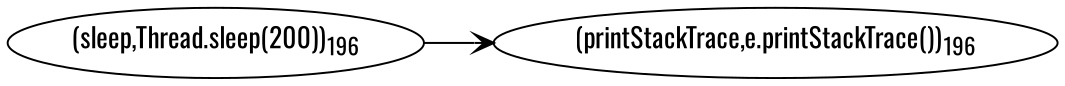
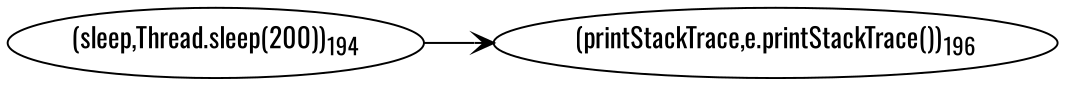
node "(sleep,Thread.sleep(200))": text "196" -> "194"
